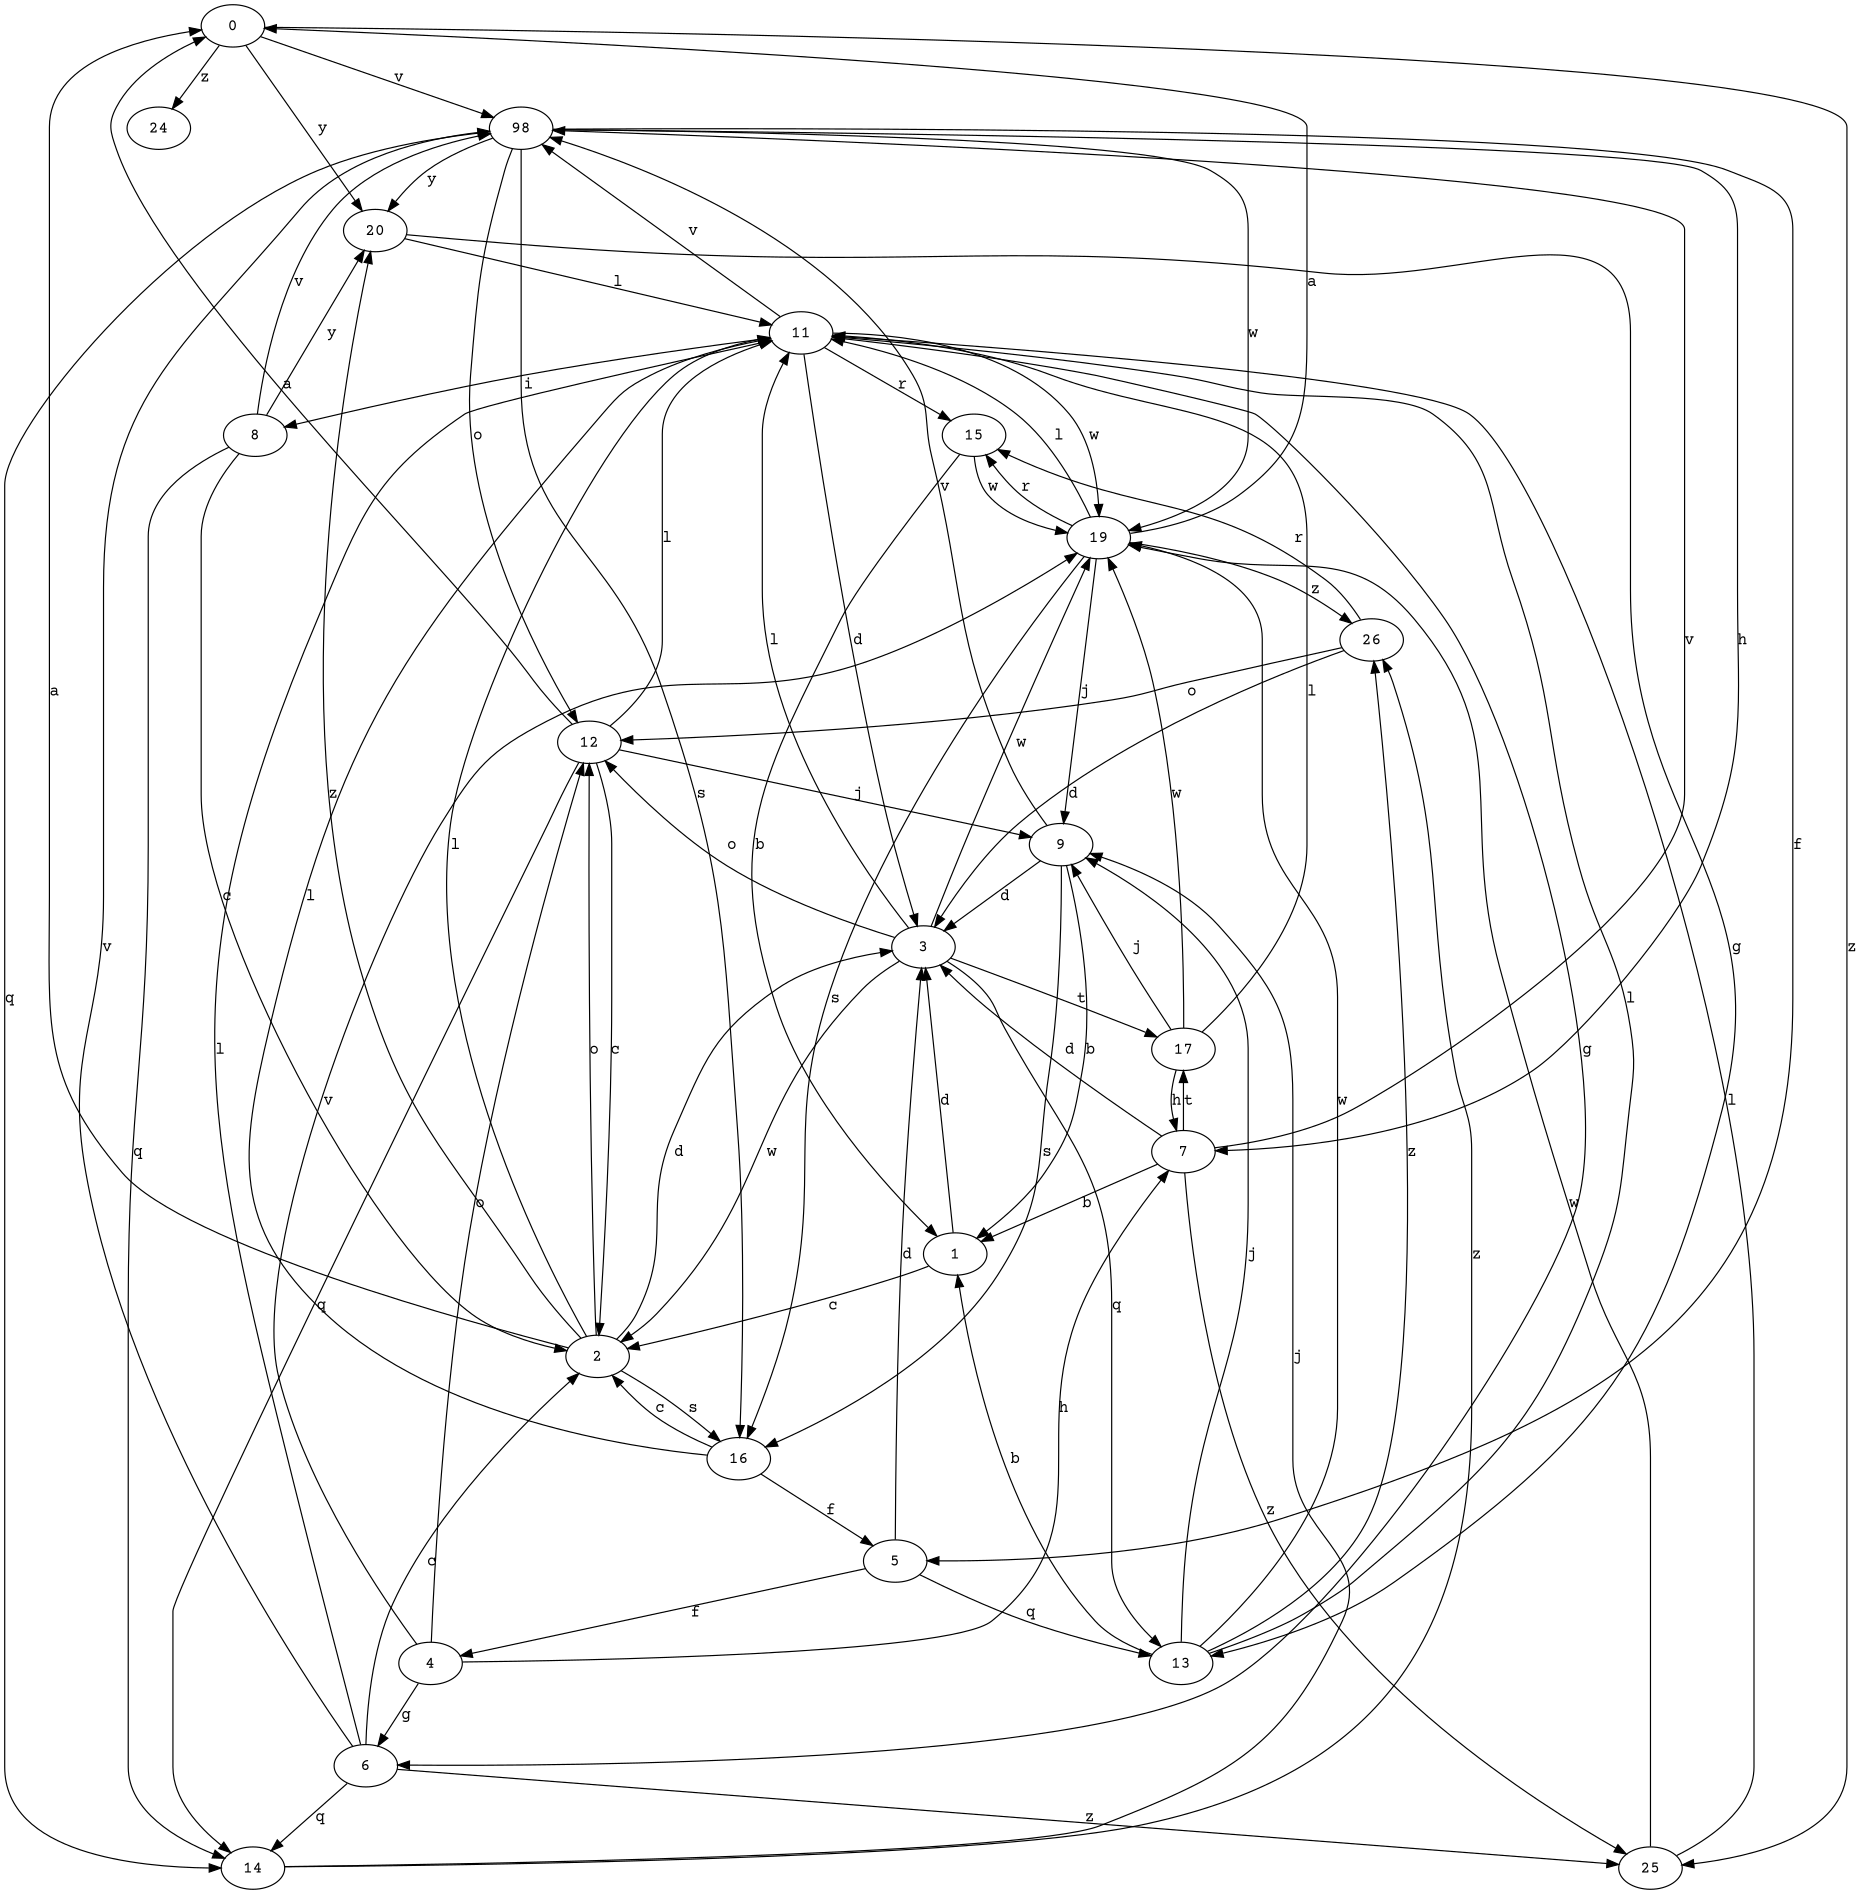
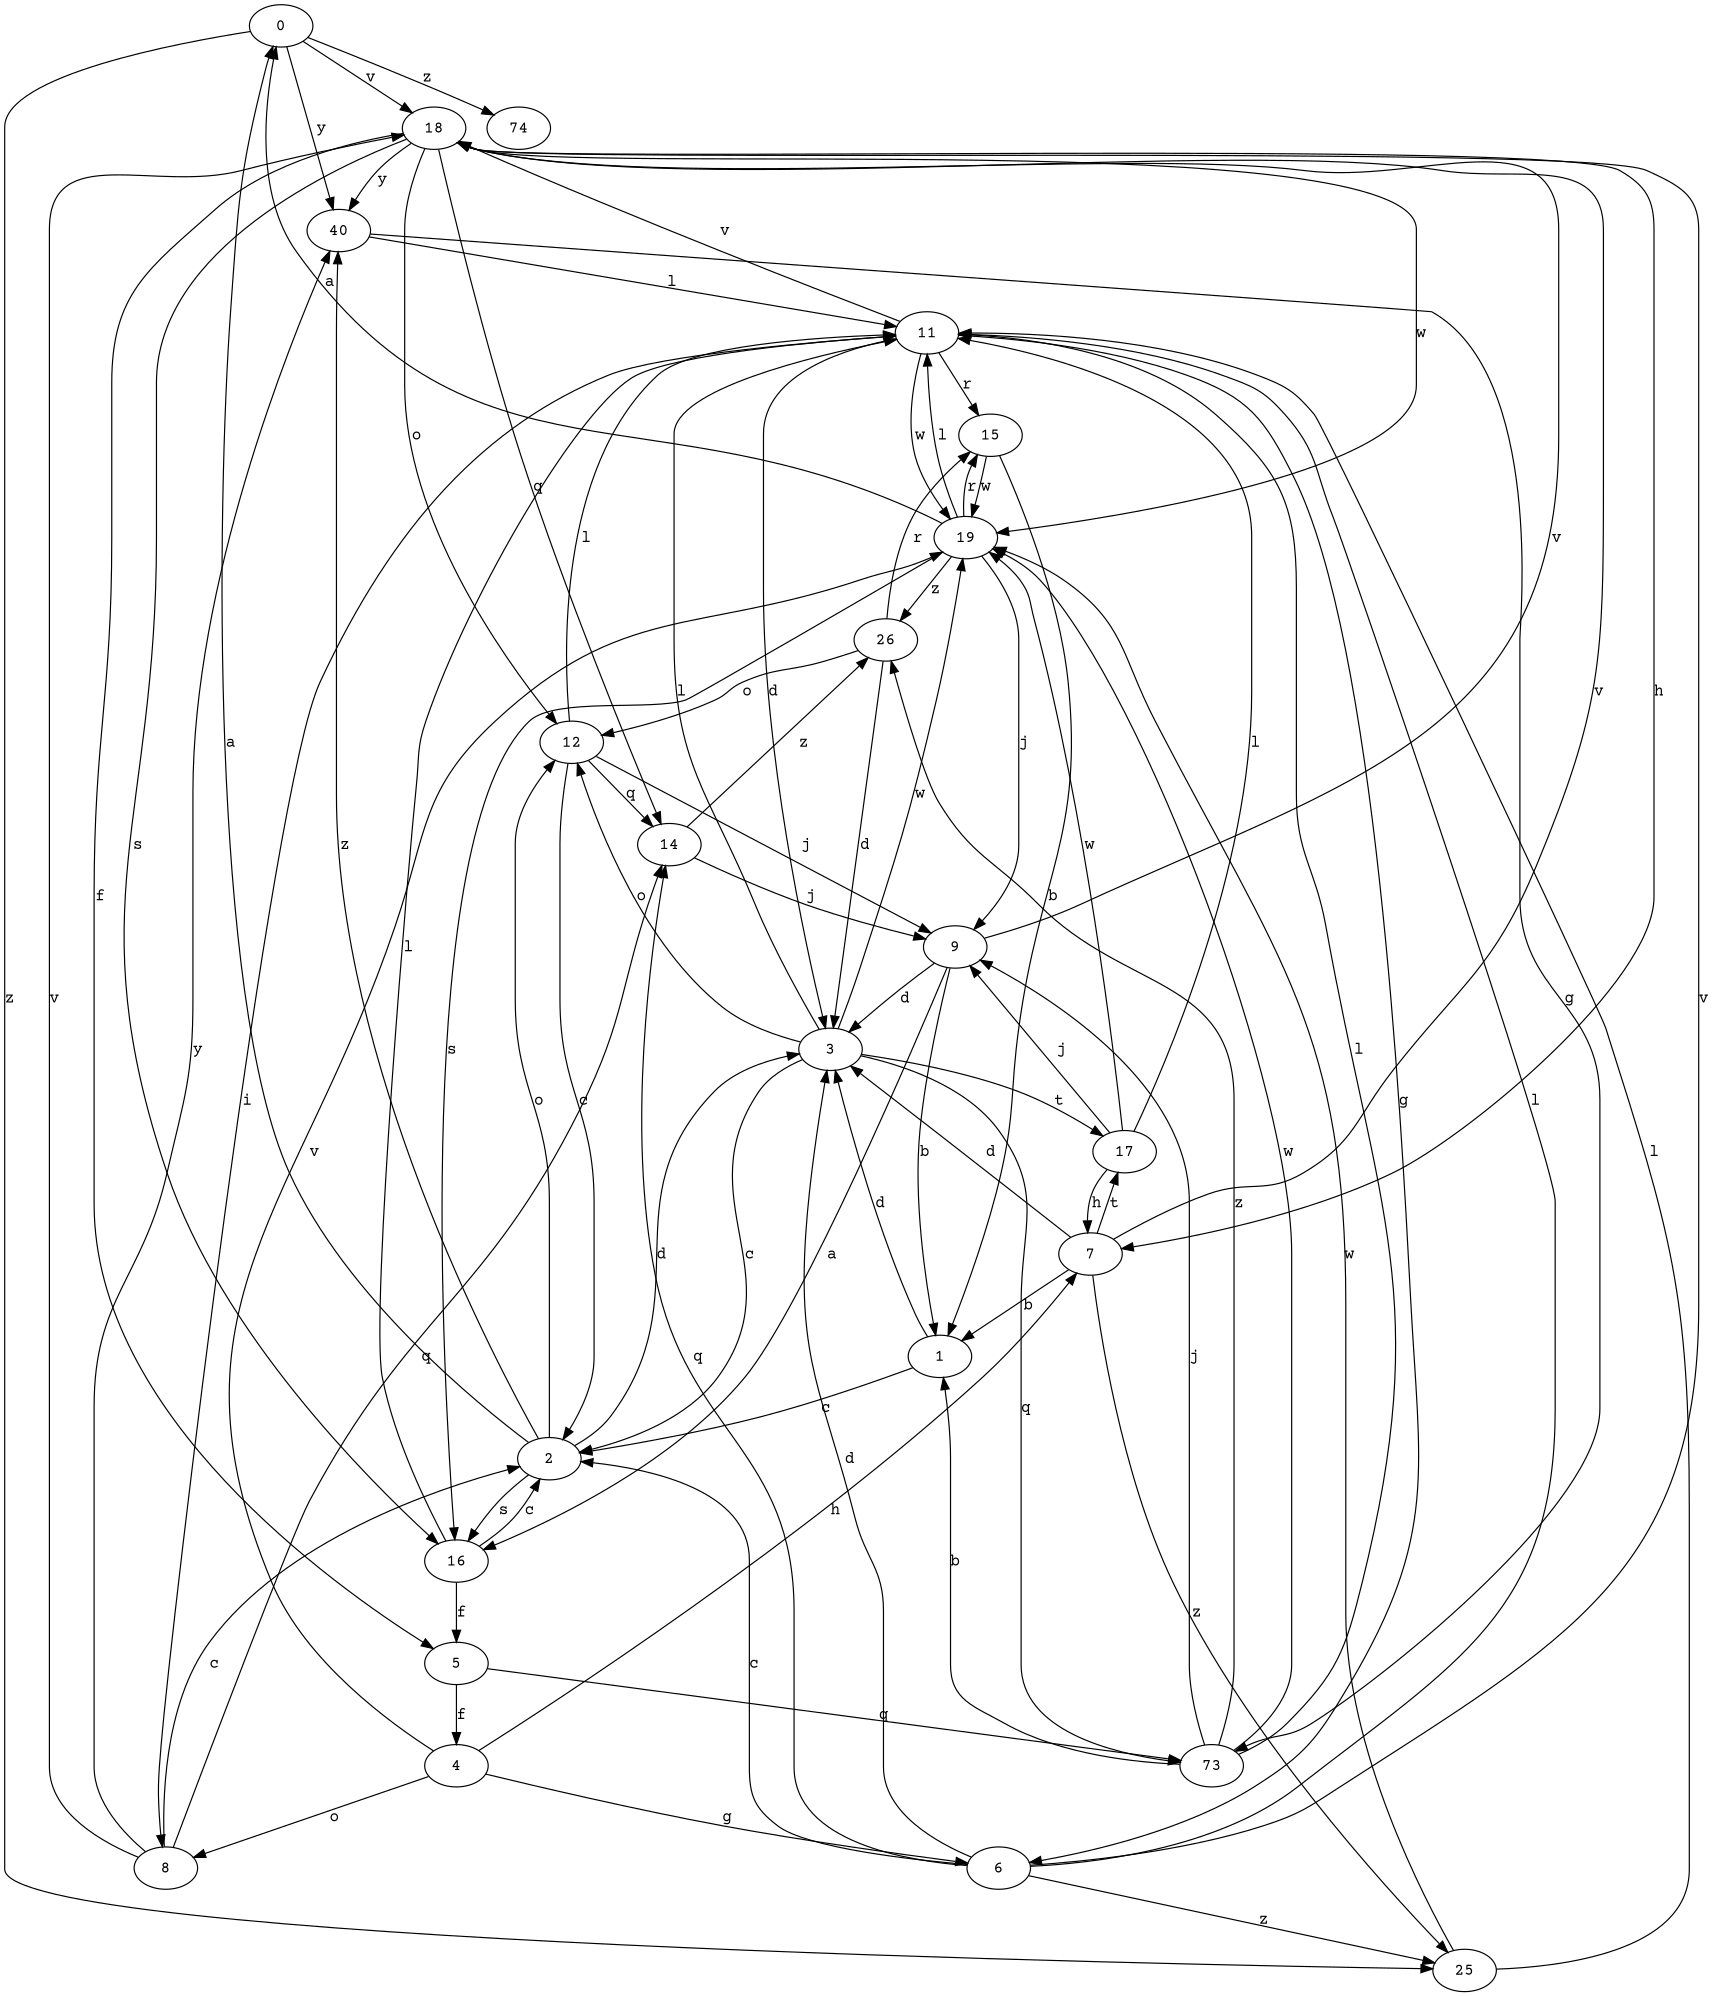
node "24": label "24" -> "74"
node "98": label "98" -> "18"
node "20": label "20" -> "40"
edge "12" -> "0": removed, label "a"
edge "2" -> "11": removed, label "l"
edge "3" -> "2": label "w" -> "c"
edge "9" -> "16": label "s" -> "a"
edge "4" -> "12": now "4" -> "8"
edge "5" -> "3": now "6" -> "3"
node "13": label "13" -> "73"
